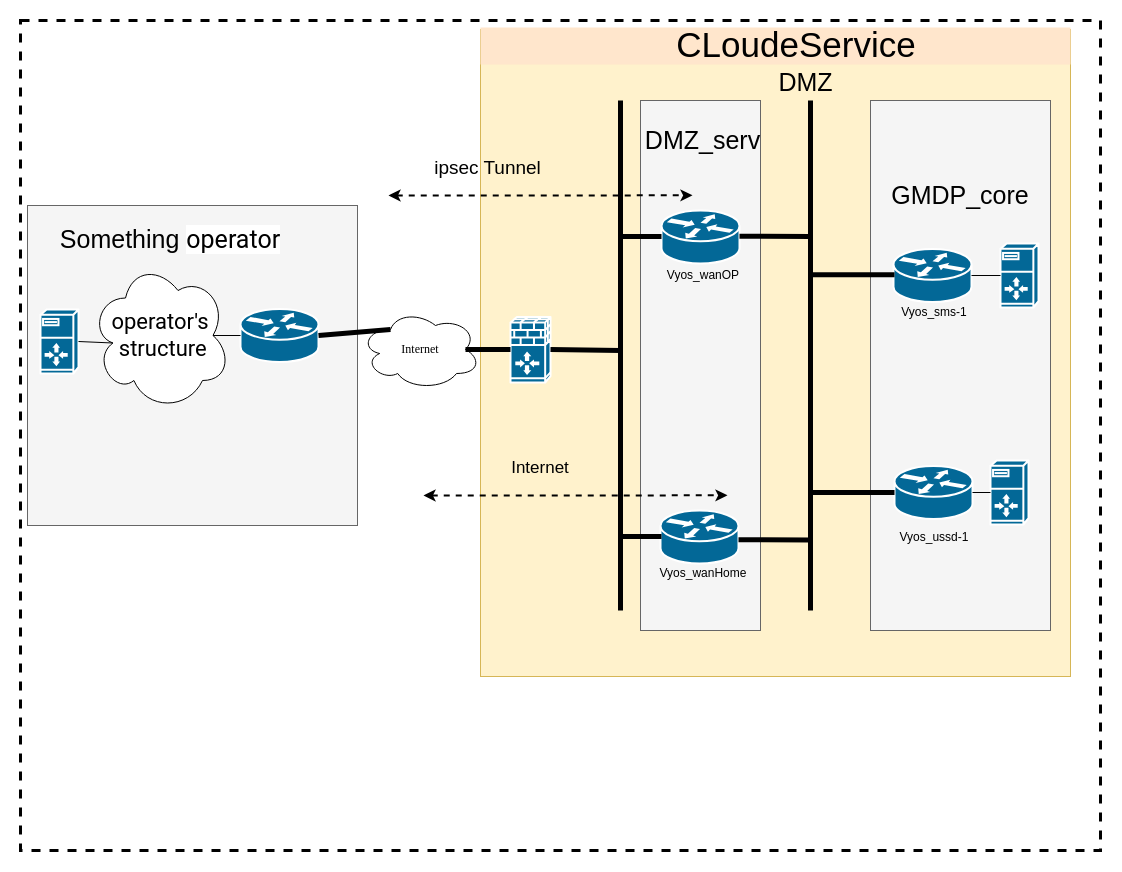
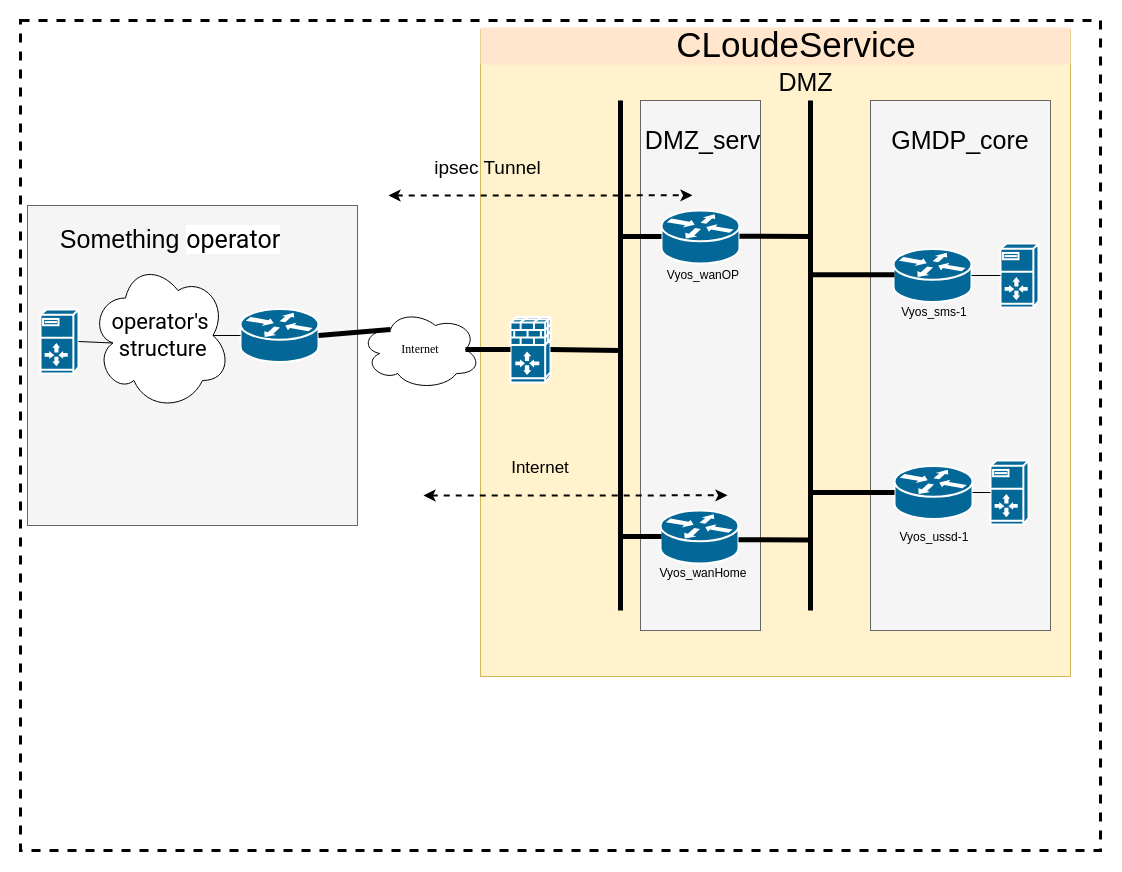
node "GMDP_core": moved (961, 194) -> (961, 139)
